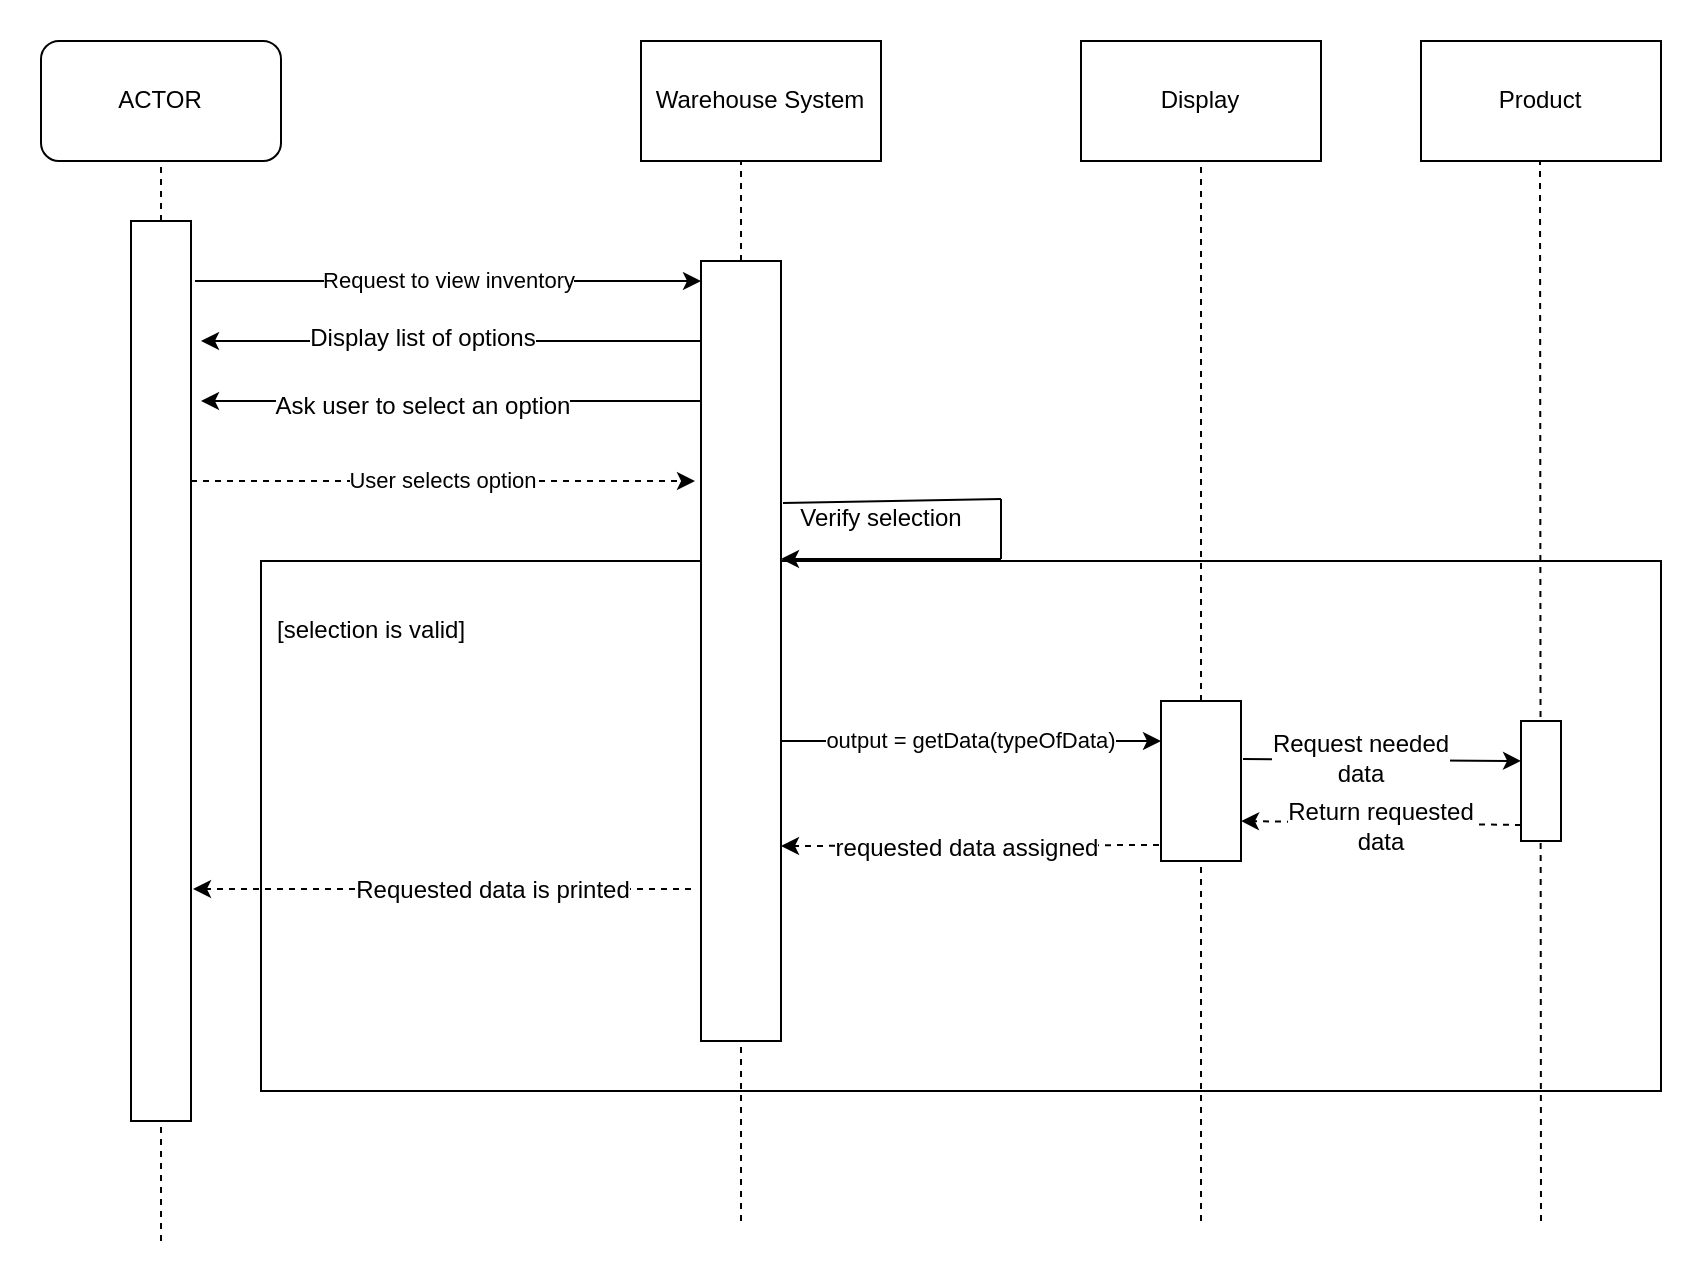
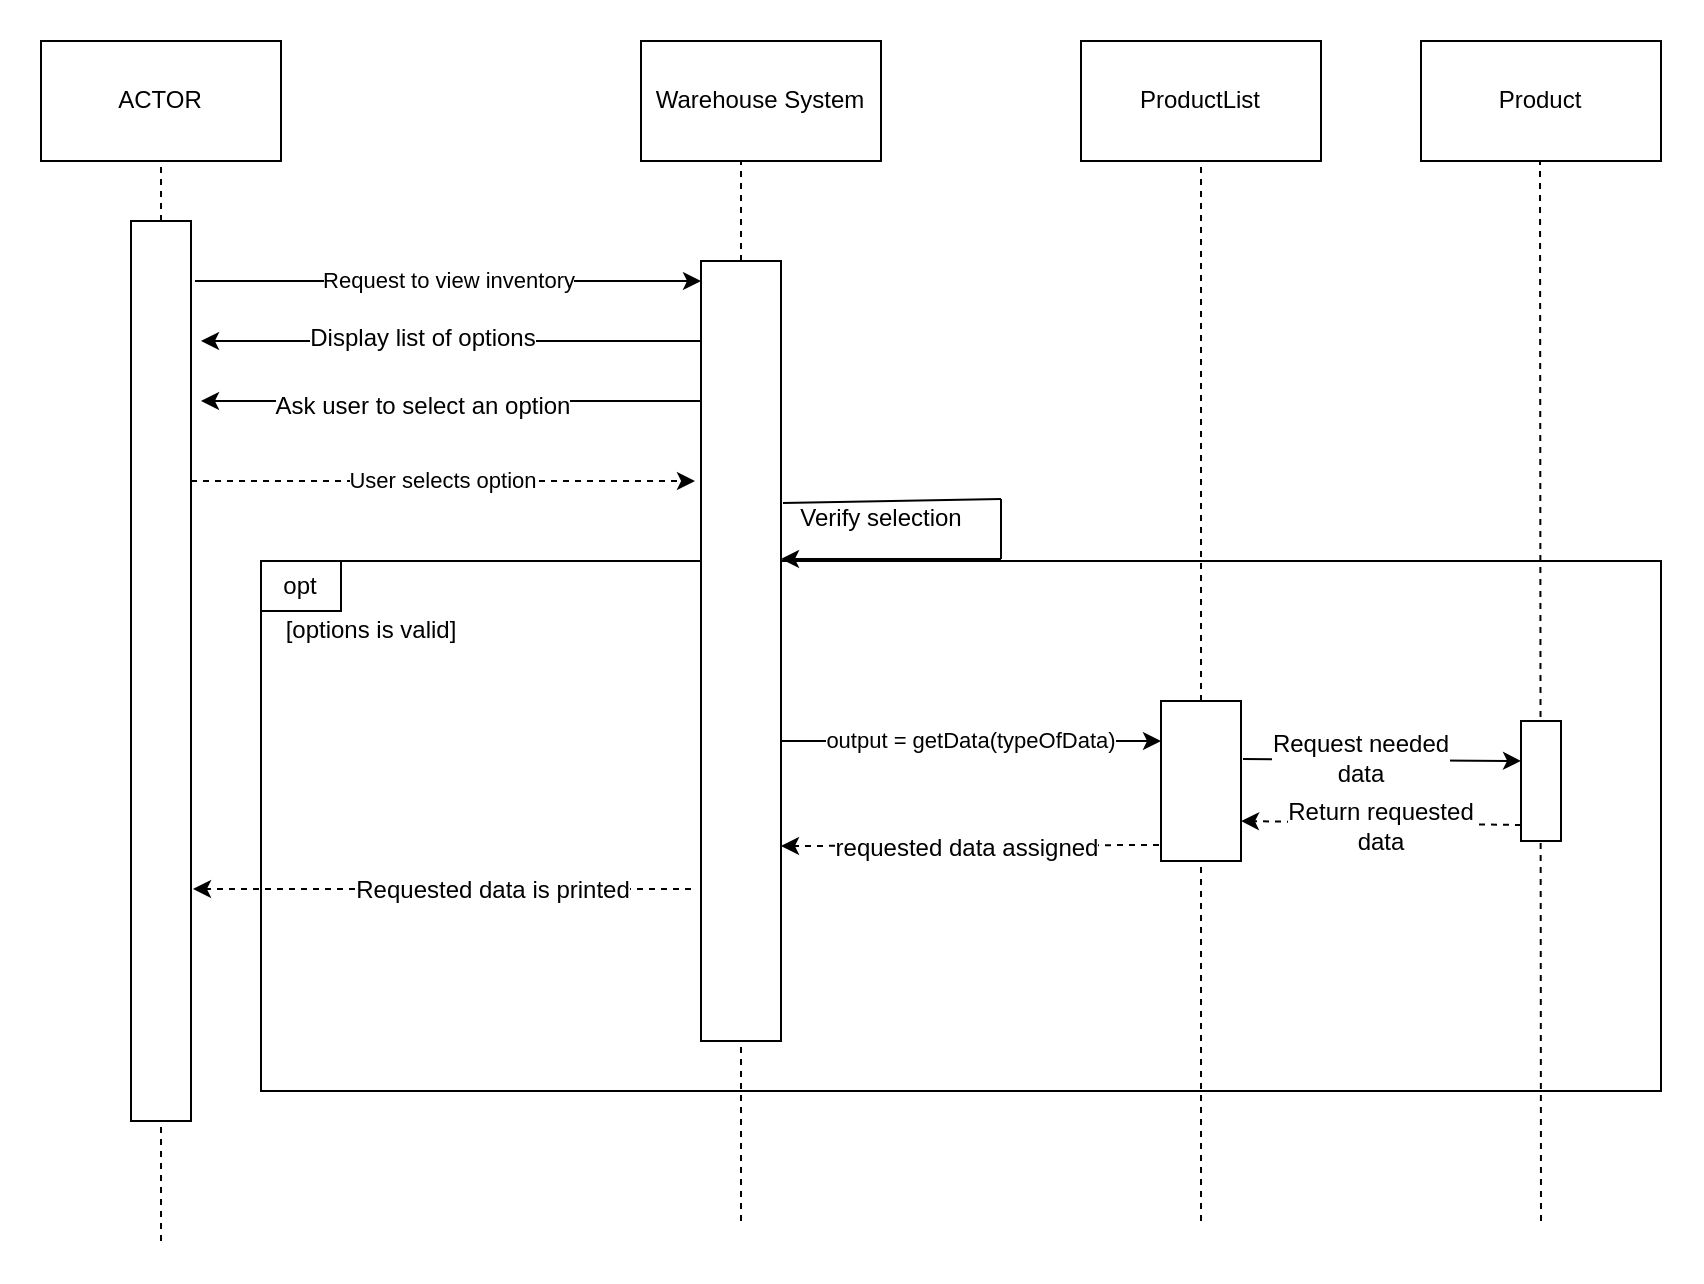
node "ACTOR": shape rounded rectangle -> rectangle
node "Display": label "Display" -> "ProductList"
node "opt": added
node "[selection is valid]": label "[selection is valid]" -> "[options is valid]"
